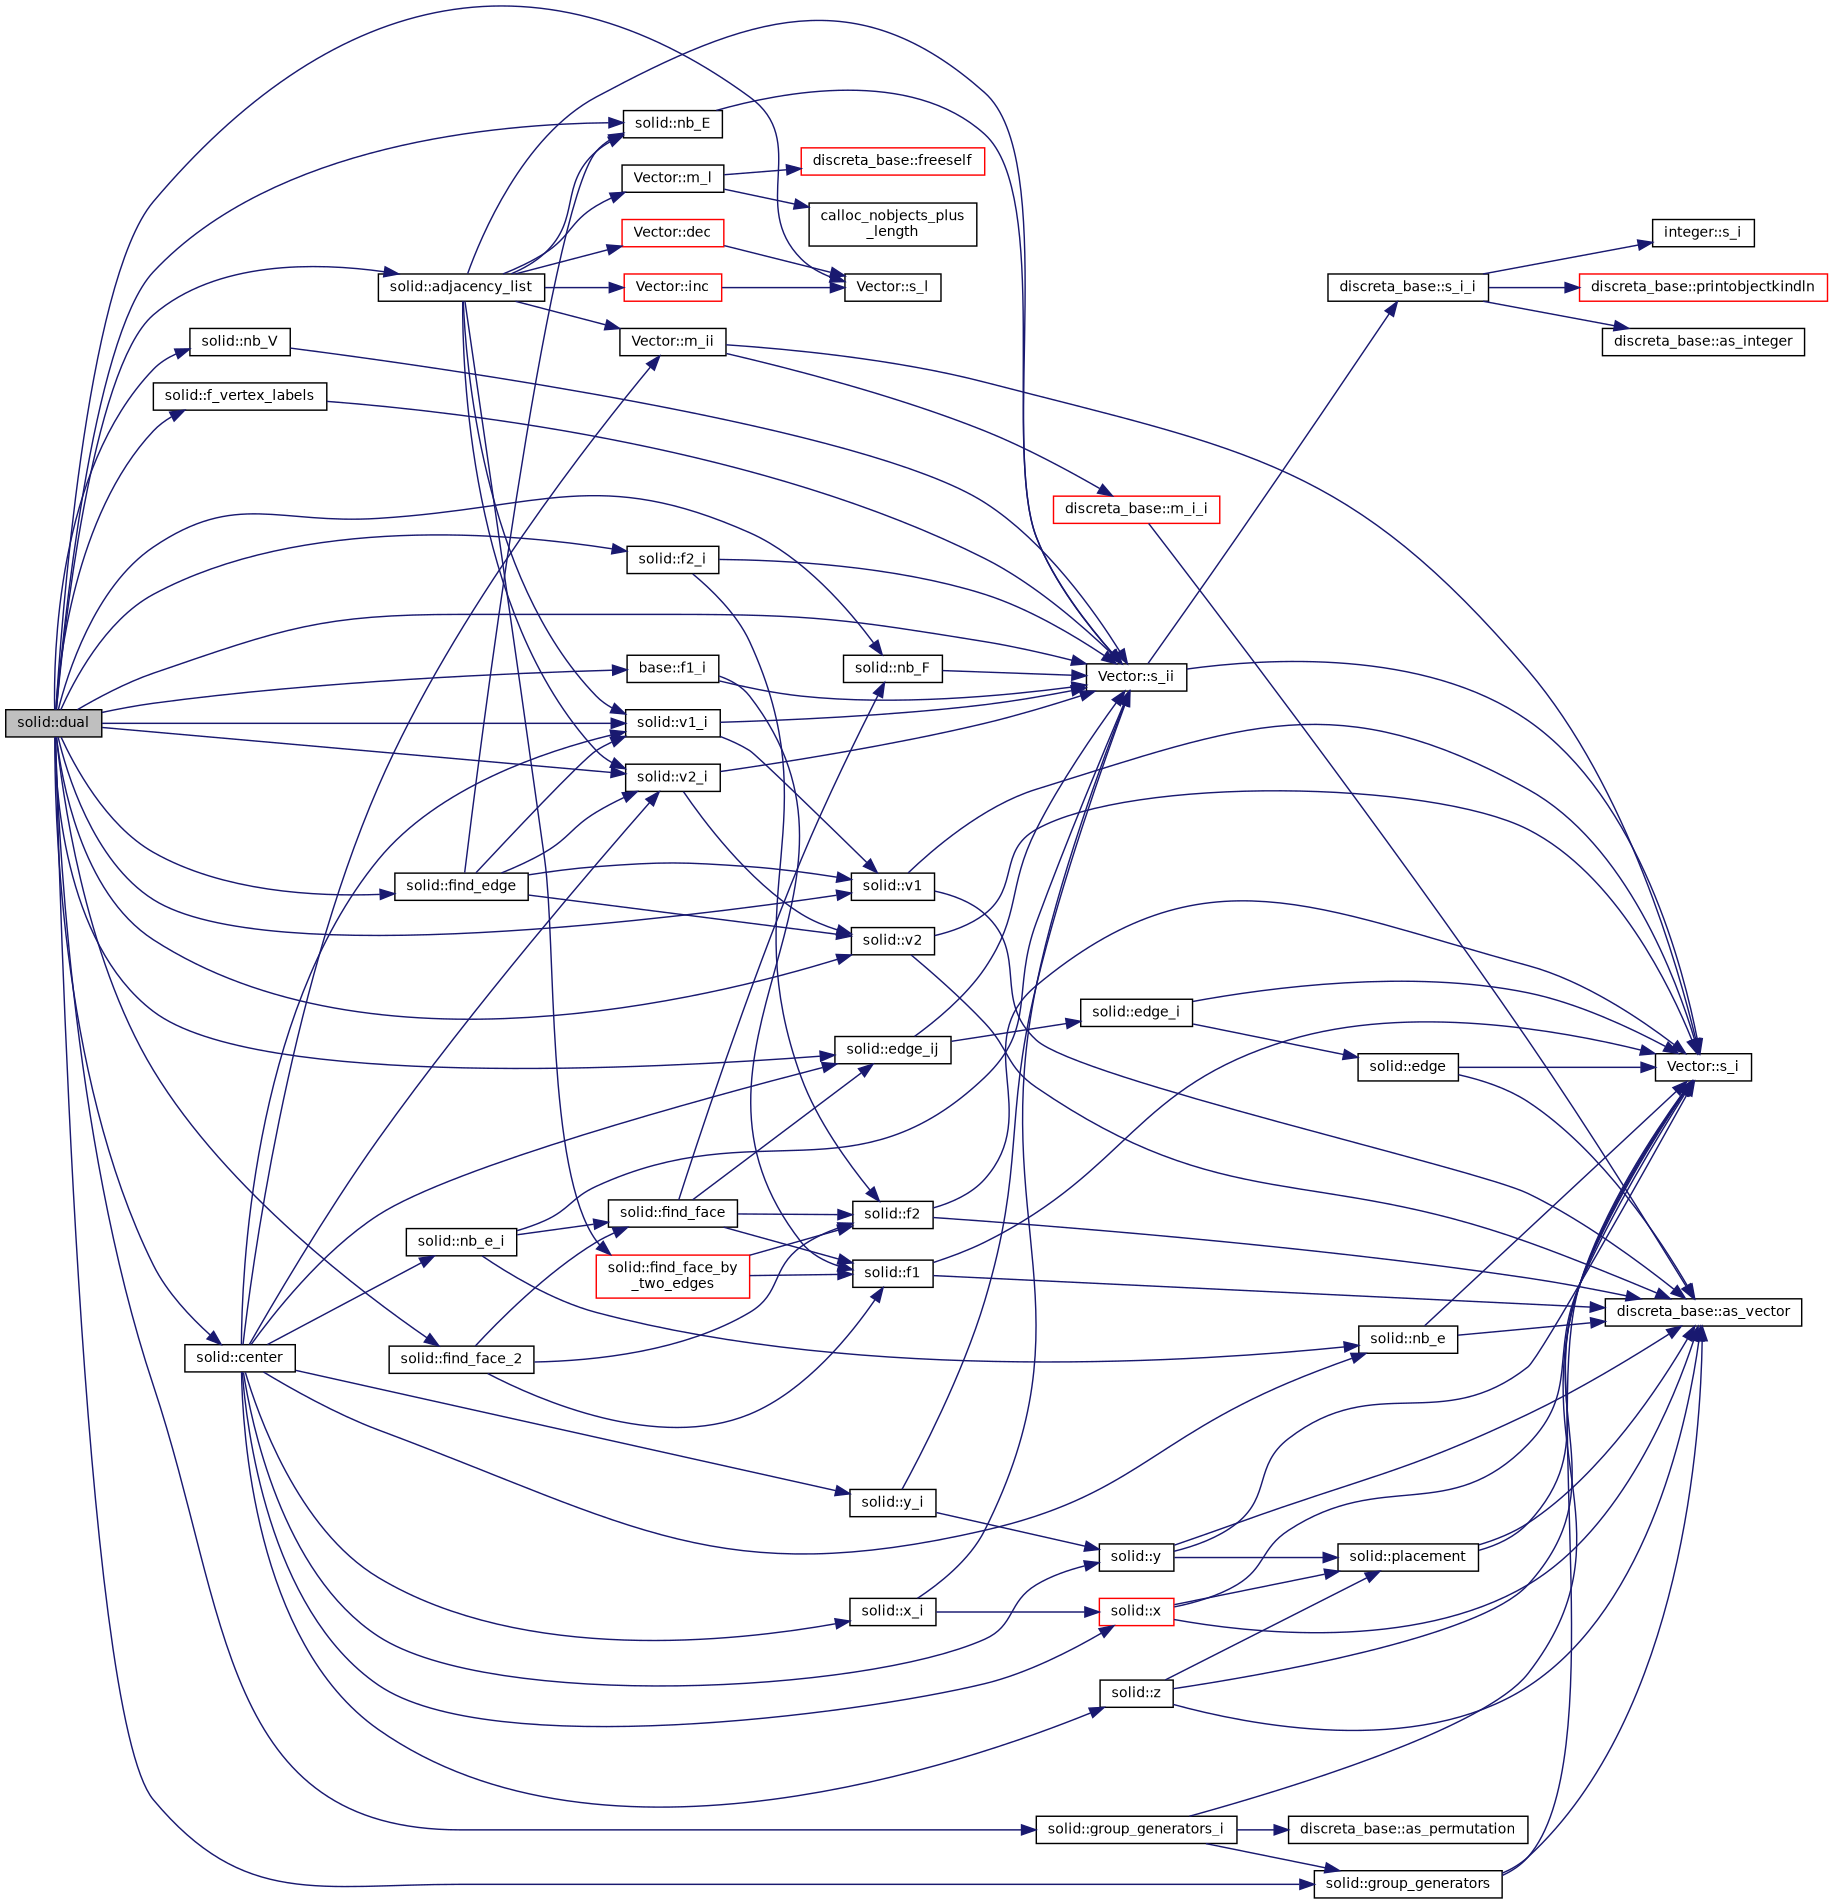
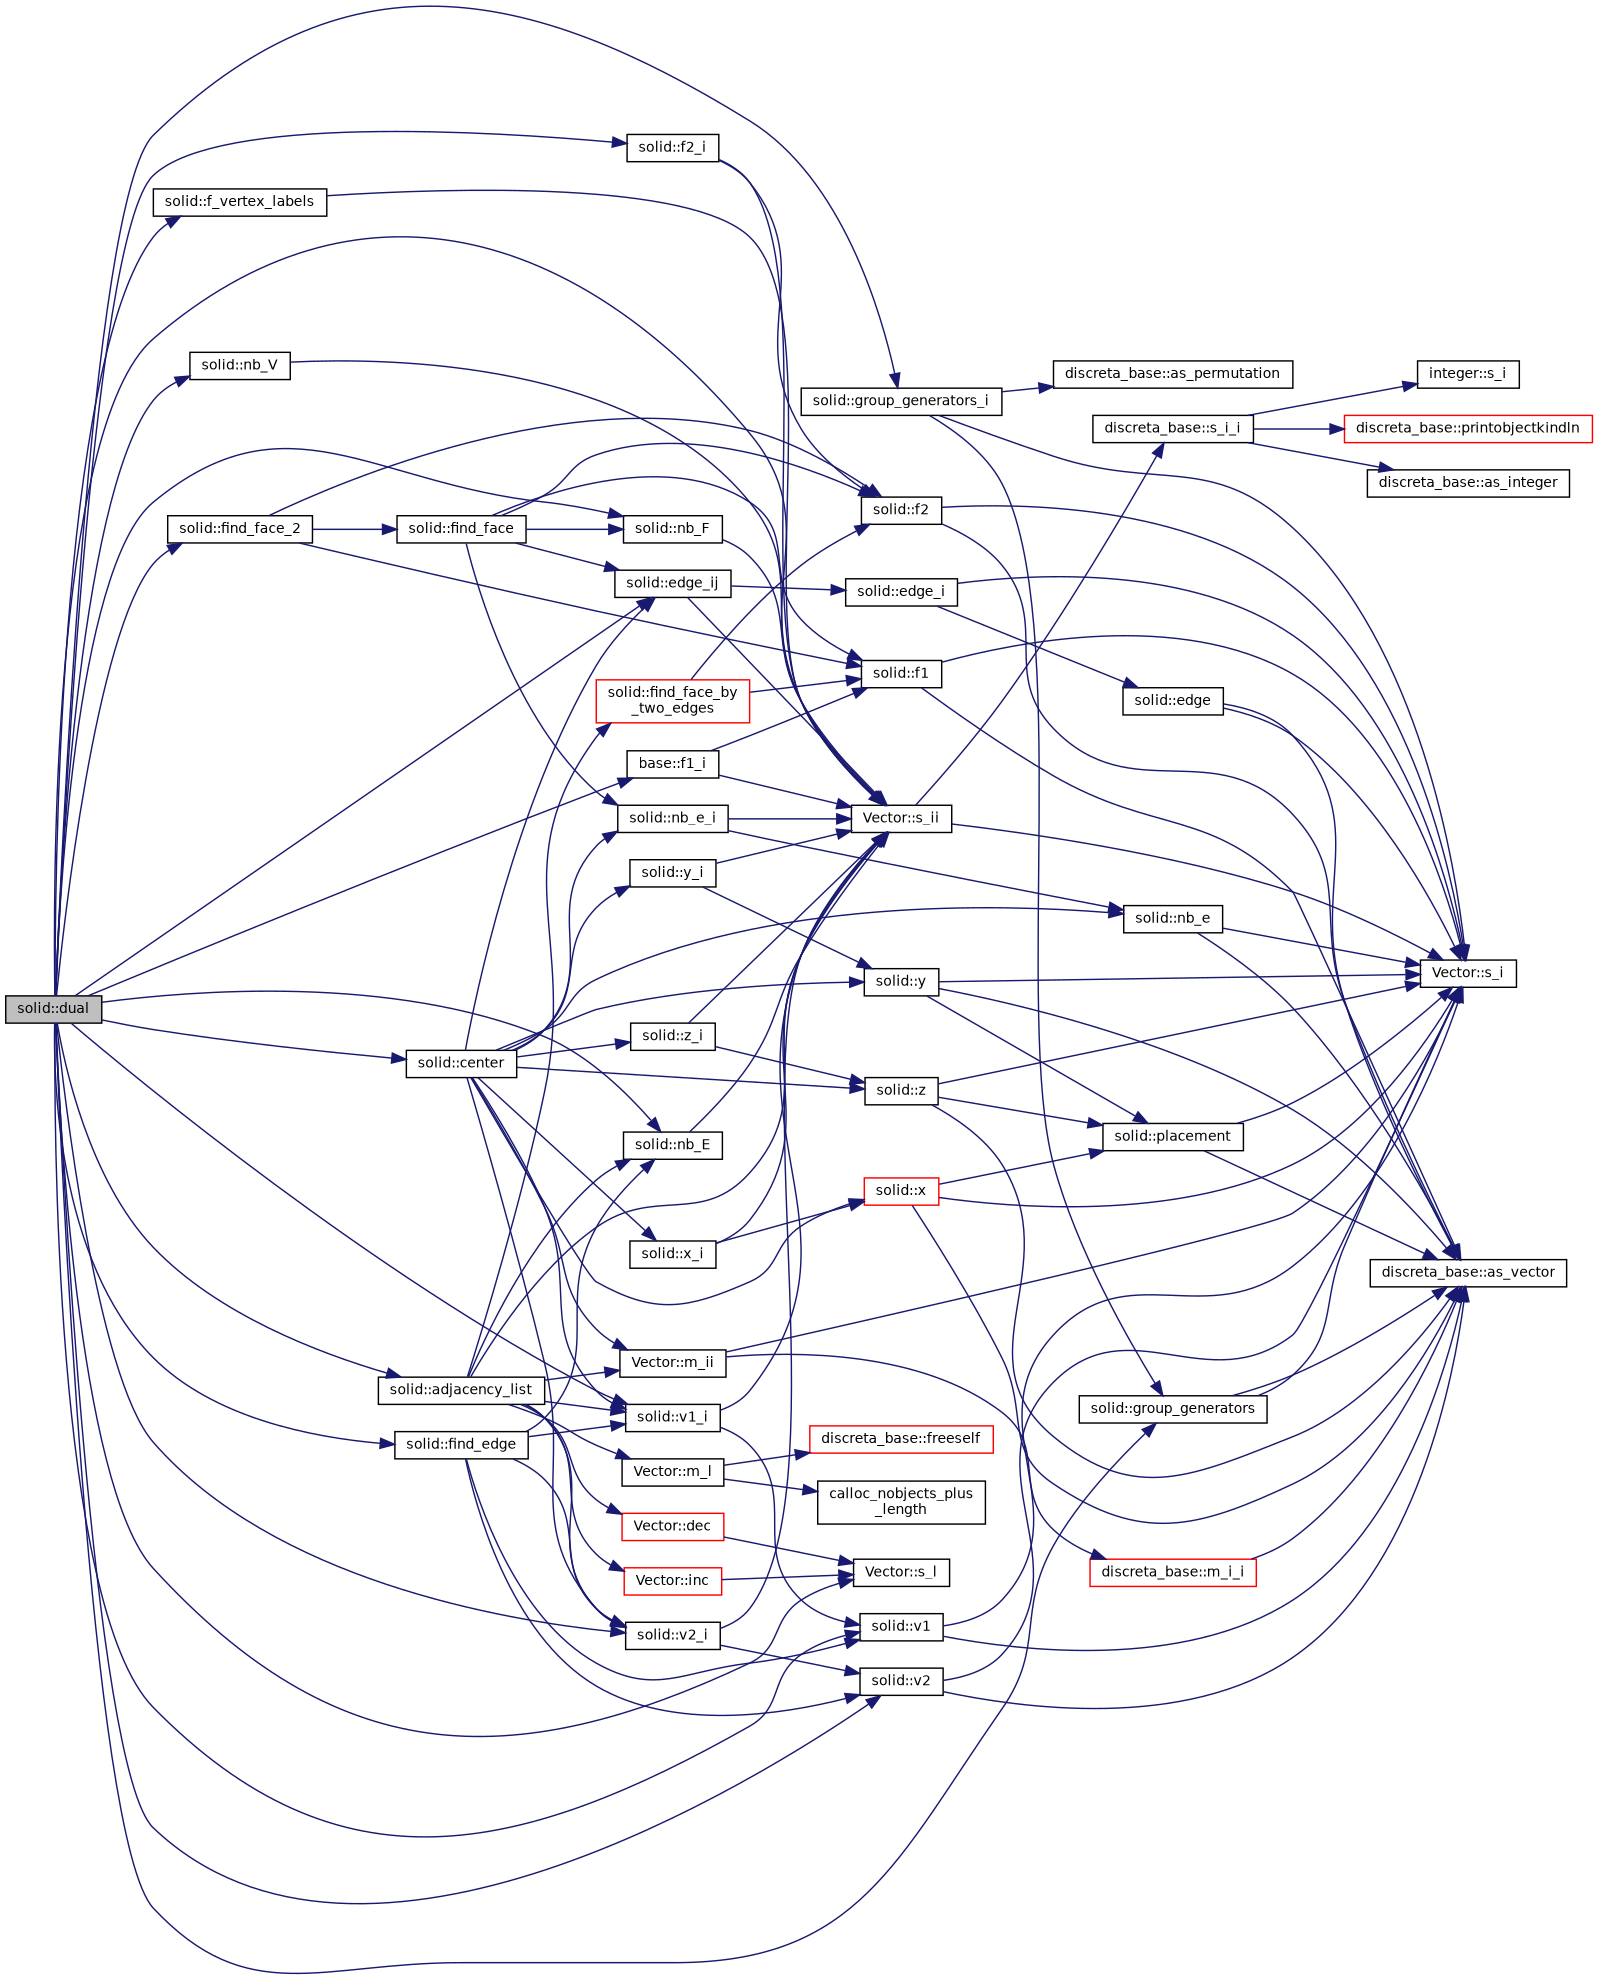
node "solid::z_i": added
edge "solid::nb_e_i" -> "solid::find_face": reversed
